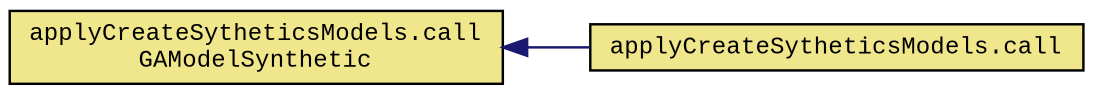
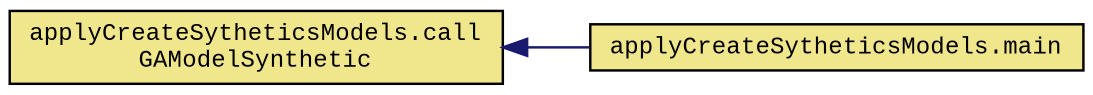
node "applyCreateSytheticsModels.call": label "applyCreateSytheticsModels.call" -> "applyCreateSytheticsModels.main"
